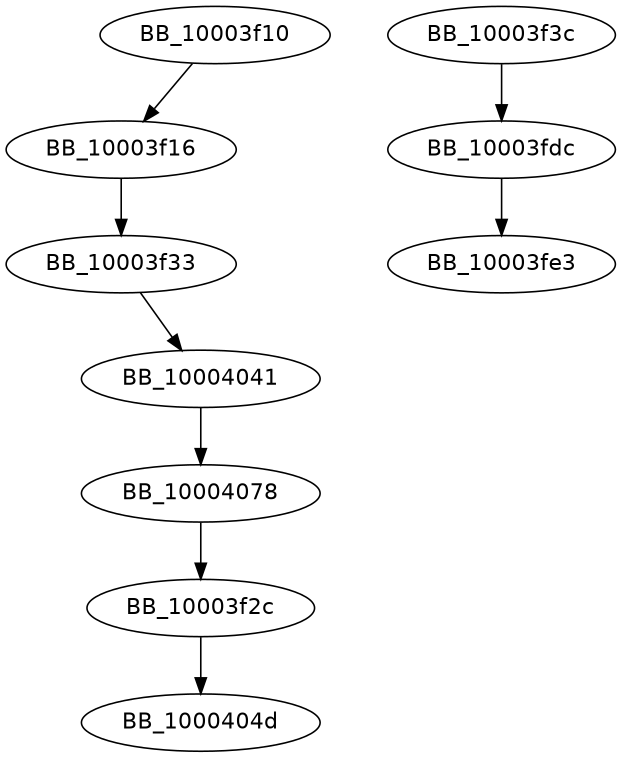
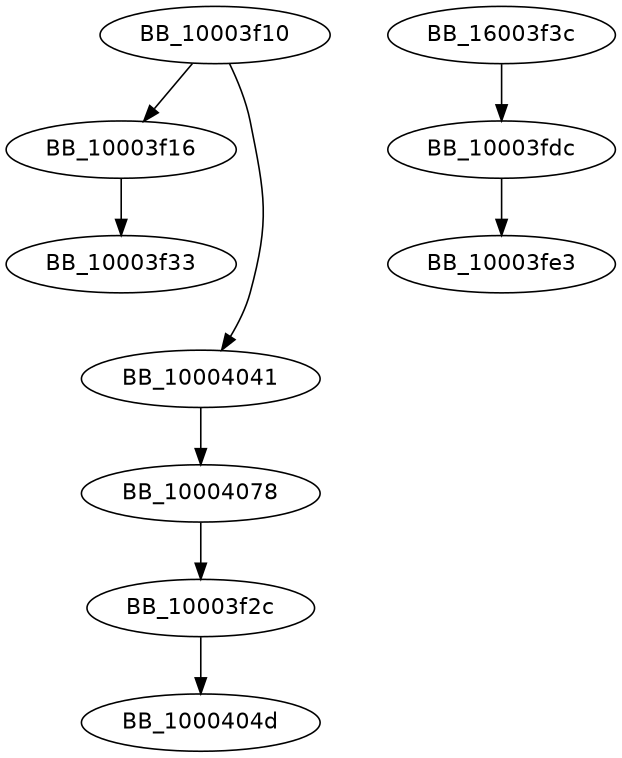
node "BB_10003f3c": label "BB_10003f3c" -> "BB_16003f3c"
edge "BB_10003f33" -> "BB_10004041": now "BB_10003f10" -> "BB_10004041"
